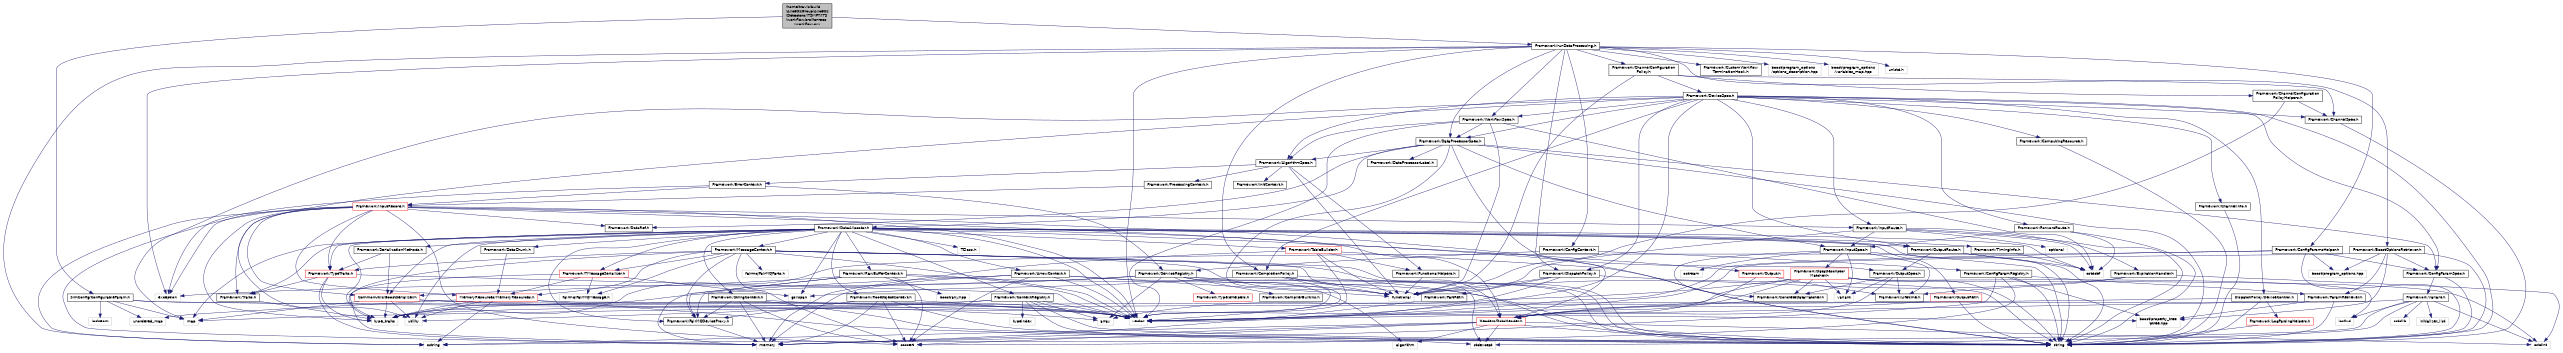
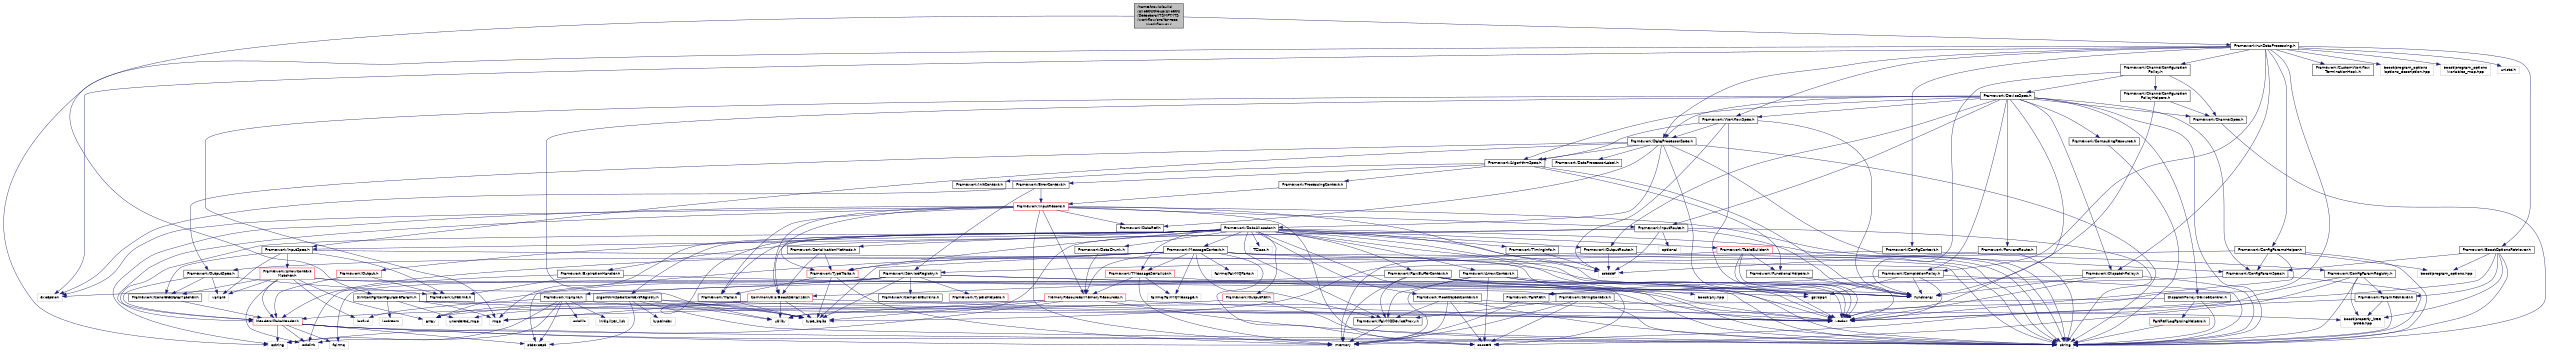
node "Framework/ChannelInfo.h": removed
edge "Framework/ForwardRoute.h" -> "Framework/InputSpec.h": removed
node "ostream": removed
node "Framework/DataDescriptor Matcher.h": label "Framework/DataDescriptor Matcher.h" -> "Framework/ArrowContext Matcher.h"
edge "Framework/InputRecord.h" -> "type_traits": removed
node "Framework/ContextRegistry.h": label "Framework/ContextRegistry.h" -> "AlgorithmSpec/ContextRegistry.h"
node "Framework/LogParsingHelpers.h": label "Framework/LogParsingHelpers.h" -> "PartRef/LogParsingHelpers.h"
node "algorithm": label "algorithm" -> "fairmq"
